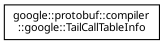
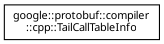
node "google::protobuf::compiler ::google::TailCallTableInfo": label "google::protobuf::compiler ::google::TailCallTableInfo" -> "google::protobuf::compiler ::cpp::TailCallTableInfo"
